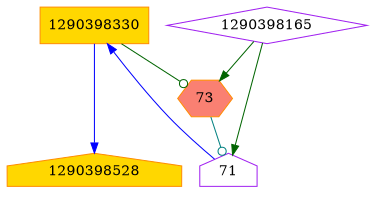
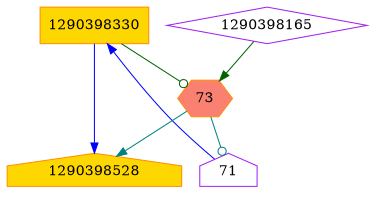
edge "1290398165" -> "71": removed
edge "73" -> "1290398528": added
